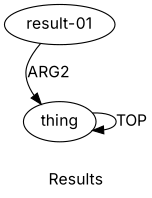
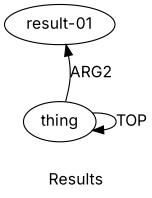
edge "result-01" -> "thing": reversed
